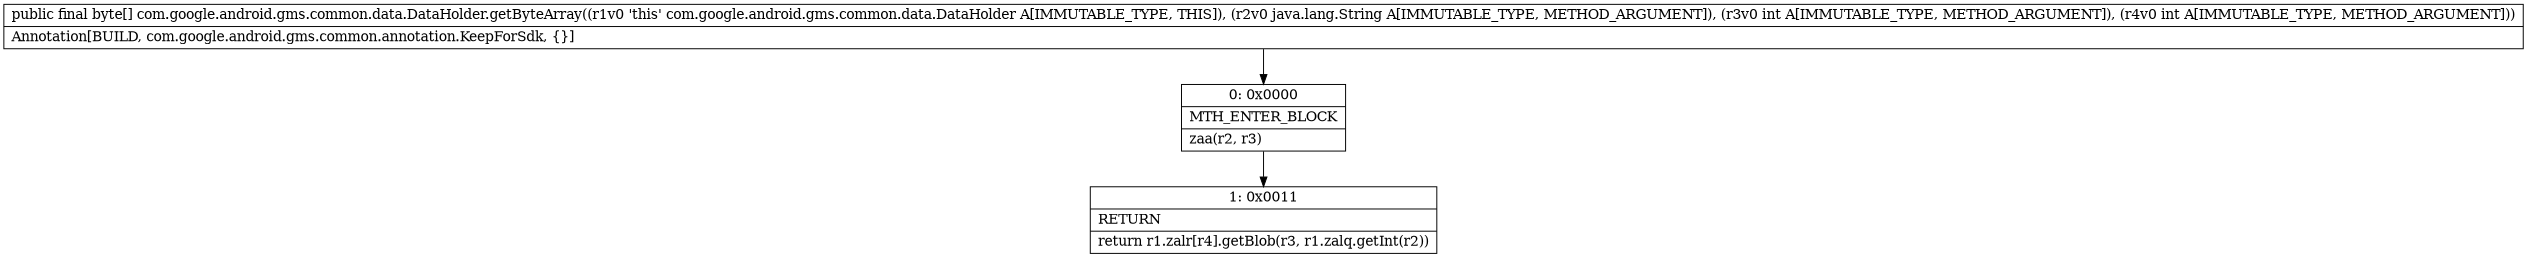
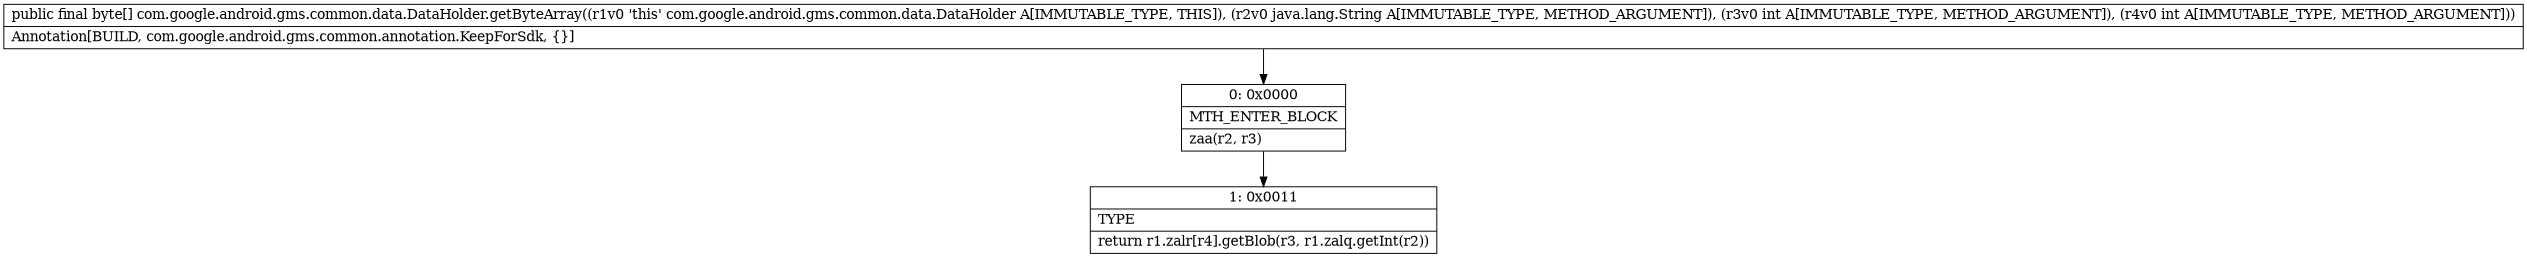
node "1: 0x0011": text "RETURN" -> "TYPE"
